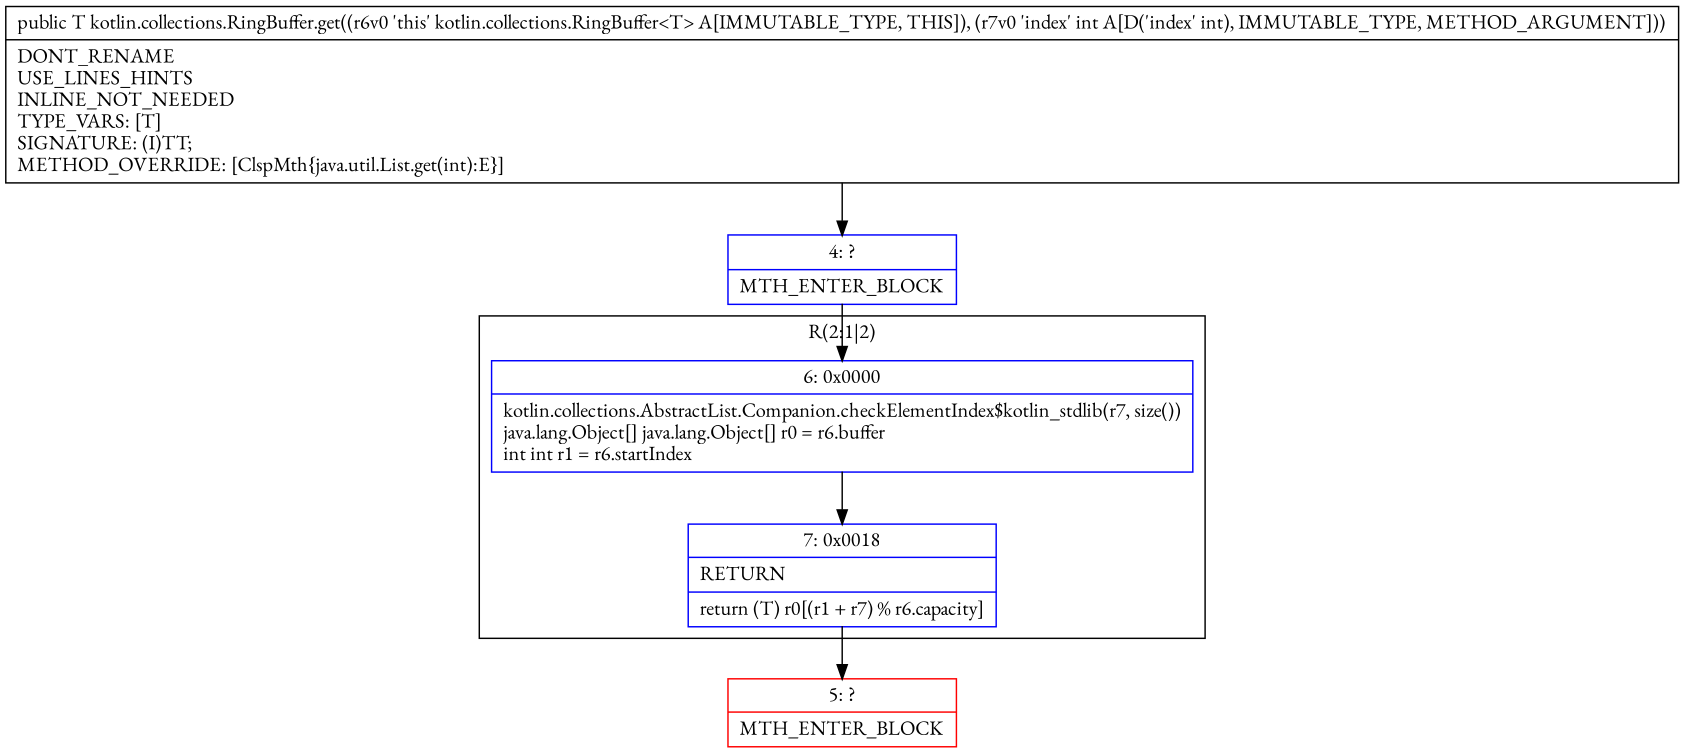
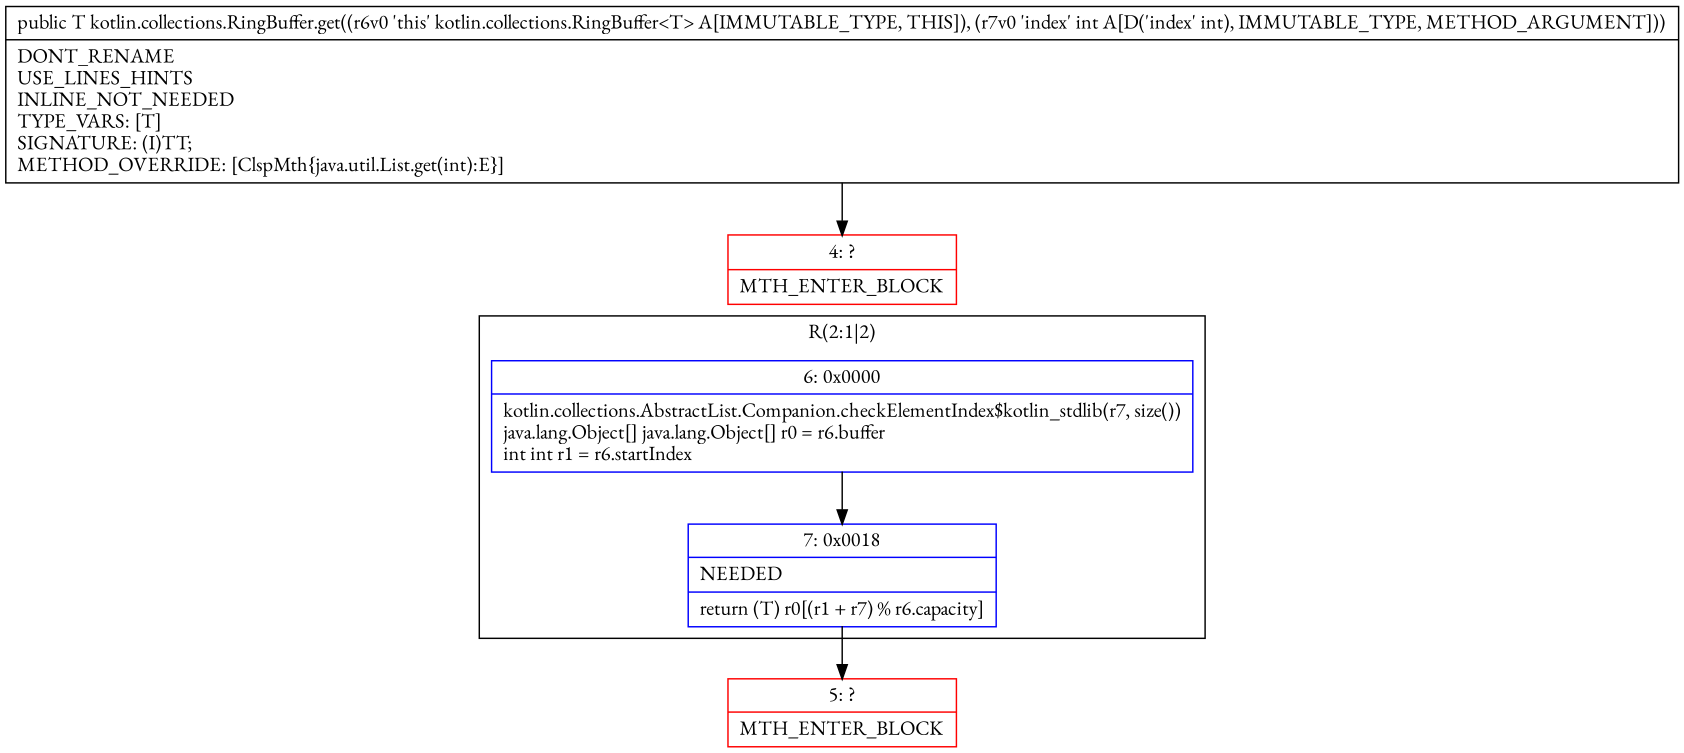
node "4: ?": color blue -> red
edge "4: ?" -> "6: 0x0000": removed
node "7: 0x0018": text "RETURN" -> "NEEDED"
